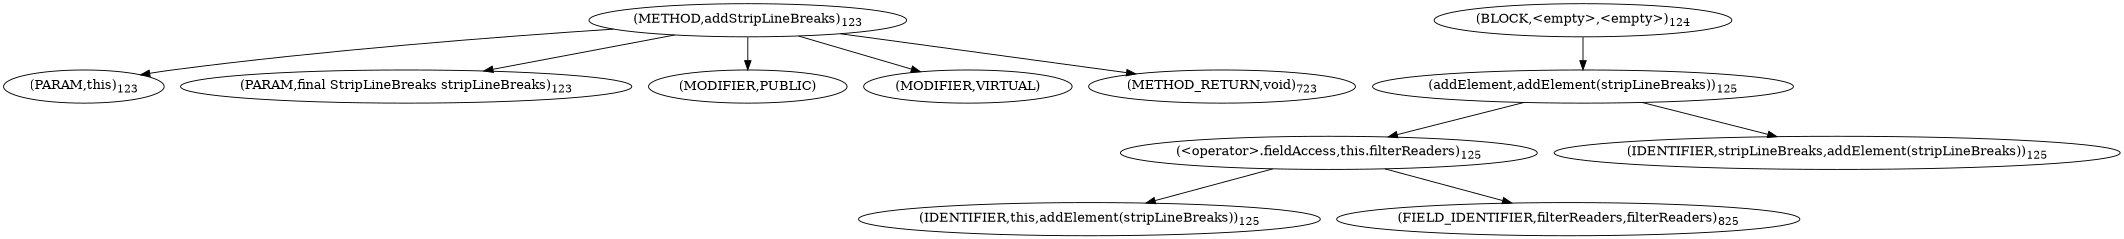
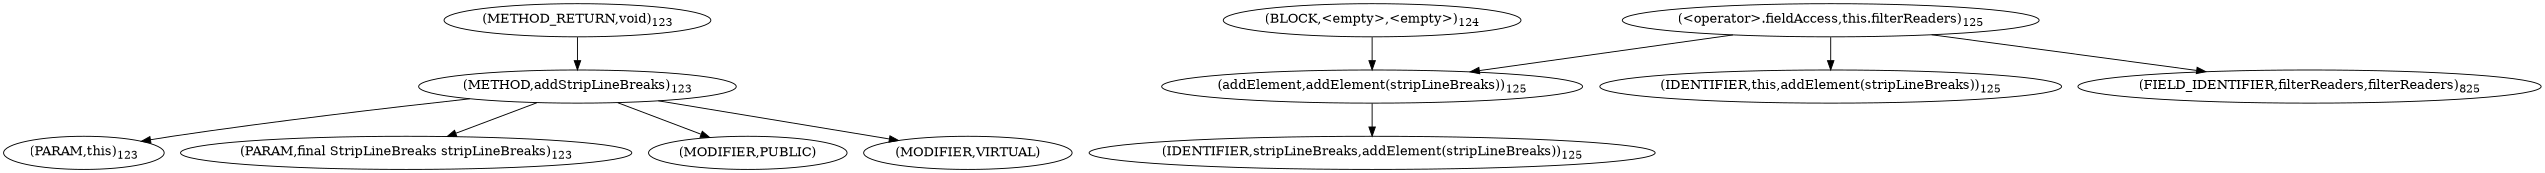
edge "(METHOD,addStripLineBreaks)" -> "(METHOD_RETURN,void)": reversed
node "(METHOD_RETURN,void)": text "723" -> "123"
edge "(addElement,addElement(stripLineBreaks))" -> "(<operator>.fieldAccess,this.filterReaders)": reversed
